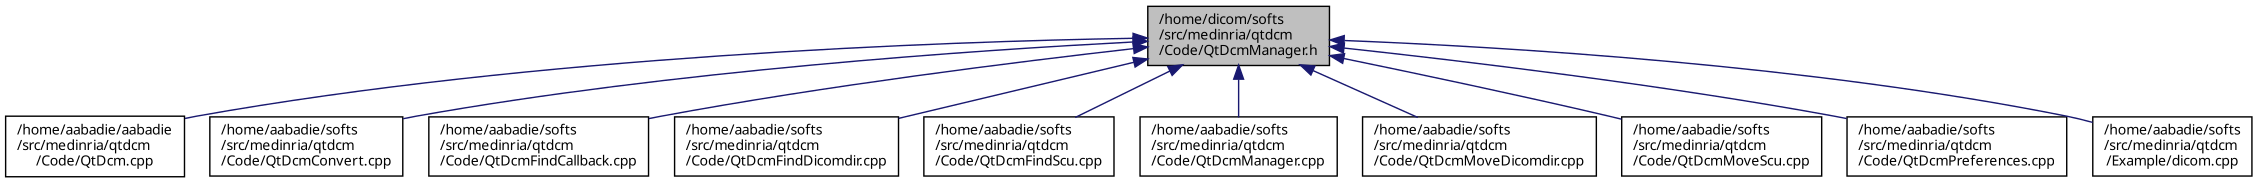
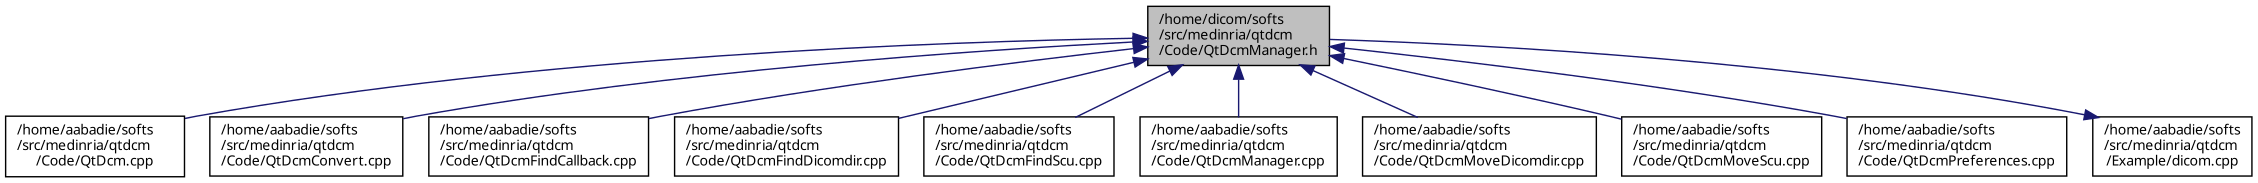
edge "/home/aabadie/softs /src/medinria/qtdcm /Example/dicom.cpp" -> "/home/dicom/softs /src/medinria/qtdcm /Code/QtDcmManager.h": reversed
node "/home/aabadie/aabadie /src/medinria/qtdcm /Code/QtDcm.cpp": label "/home/aabadie/aabadie /src/medinria/qtdcm /Code/QtDcm.cpp" -> "/home/aabadie/softs /src/medinria/qtdcm /Code/QtDcm.cpp"
